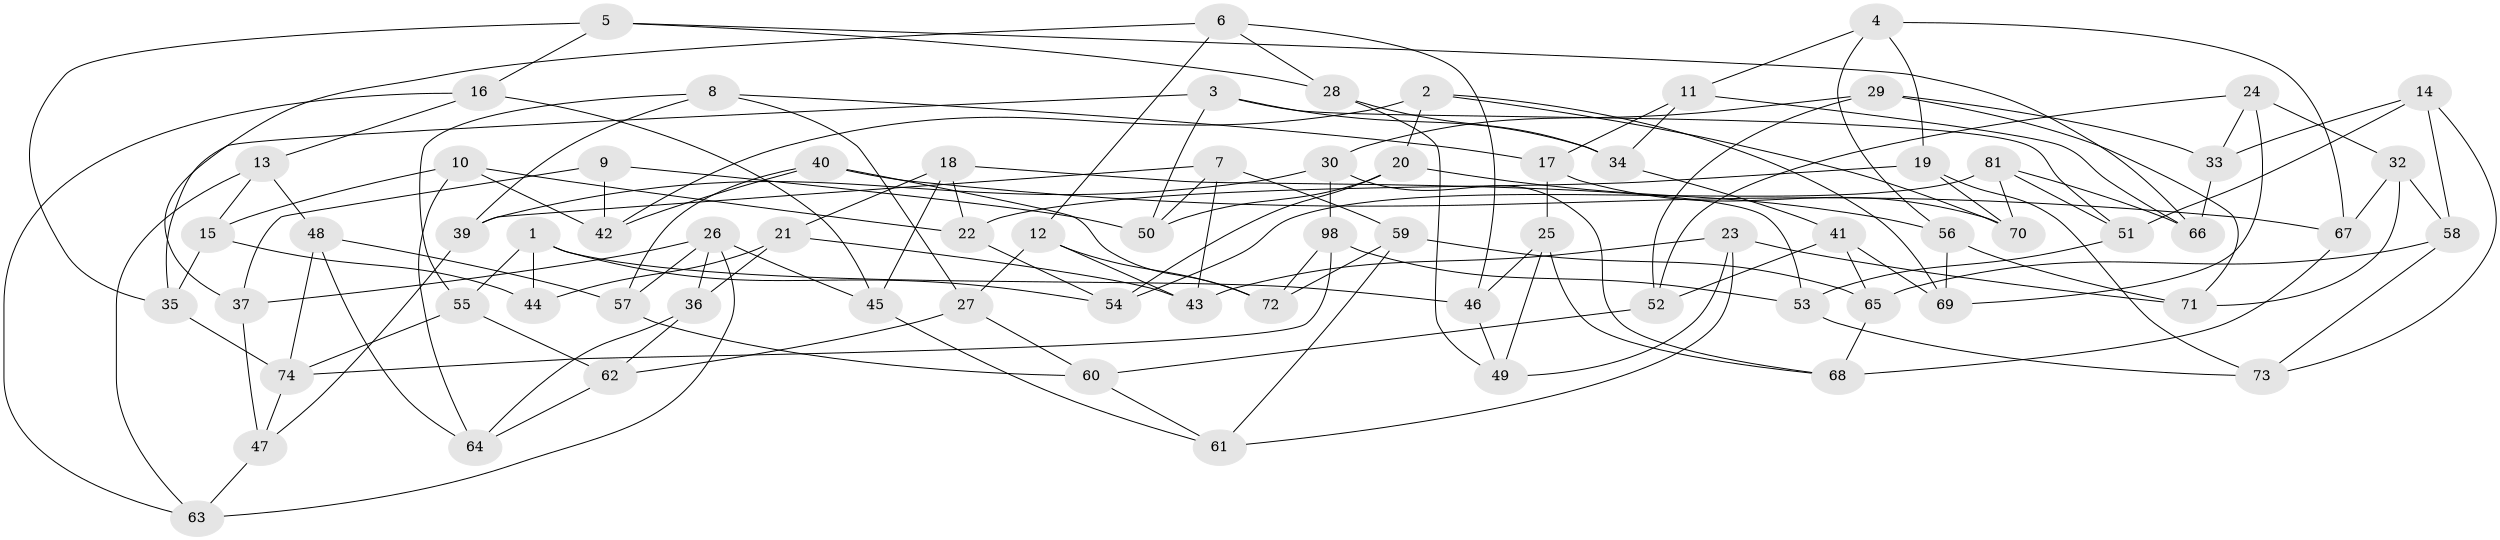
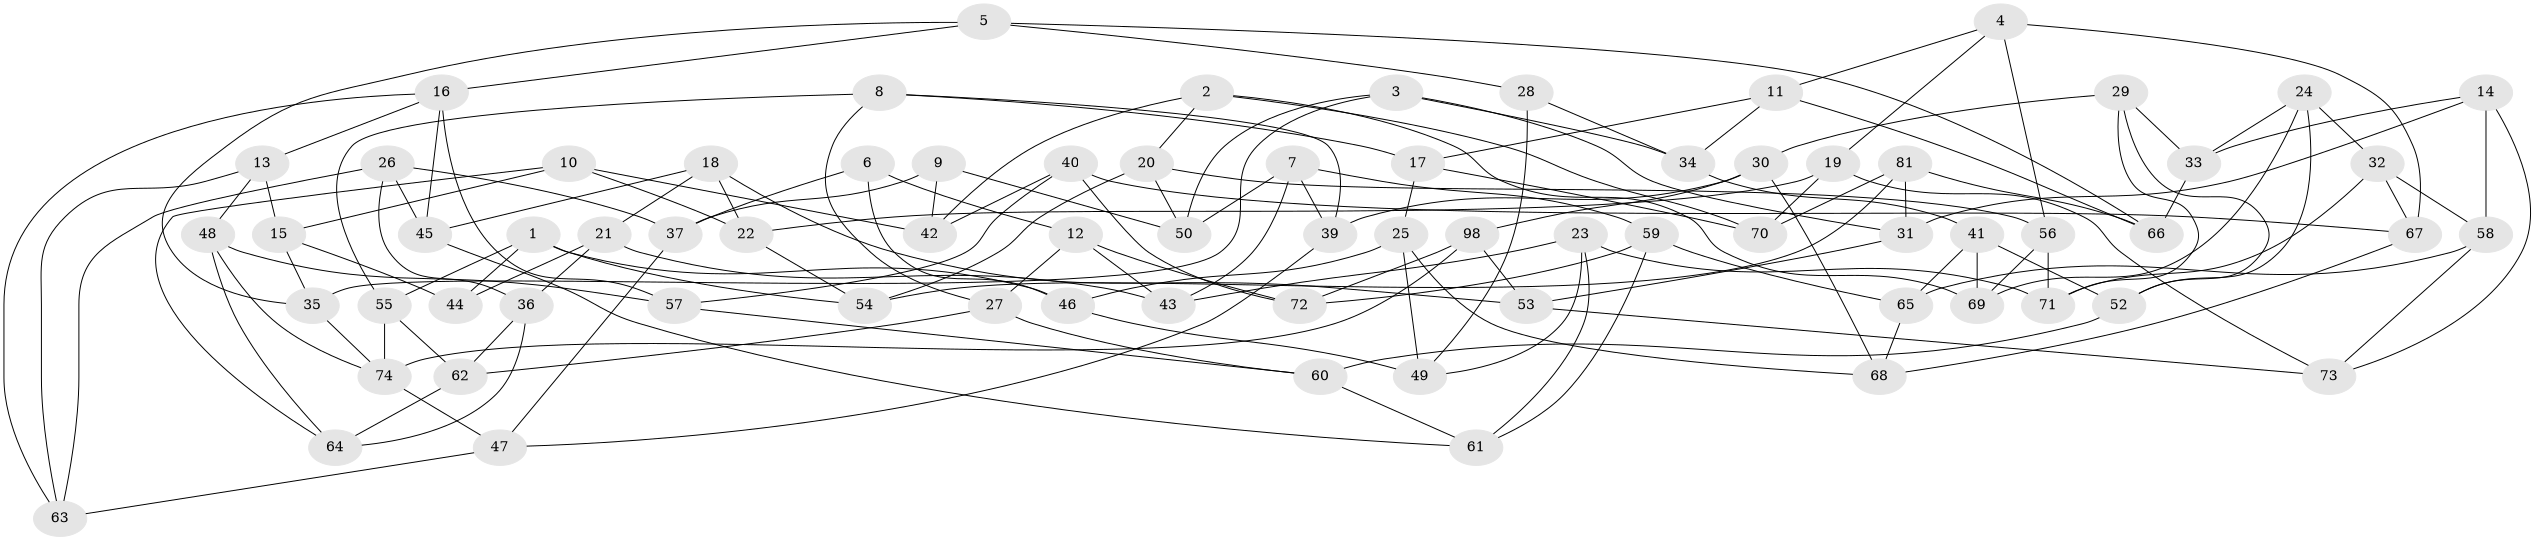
edge "6" -- "28": removed
node "51": label "51" -> "31"
edge "26" -- "57": now "16" -- "57"
